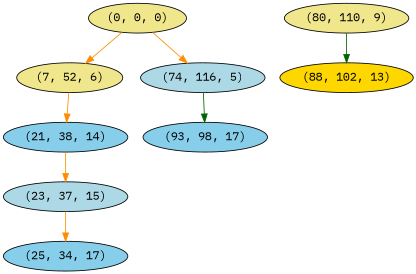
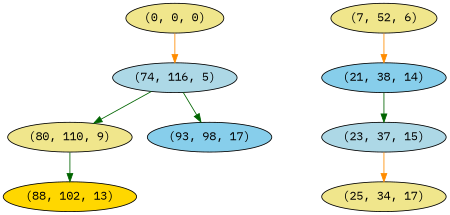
edge "(0, 0, 0)" -> "(7, 52, 6)": removed
edge "(74, 116, 5)" -> "(80, 110, 9)": added
edge "(21, 38, 14)" -> "(23, 37, 15)": color darkorange -> darkgreen
node "(25, 34, 17)": fillcolor skyblue -> khaki
